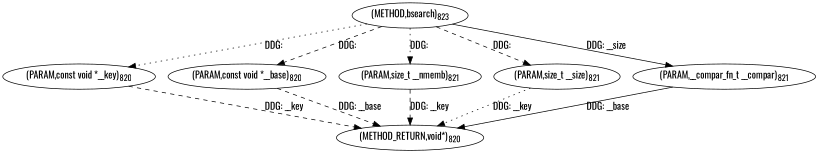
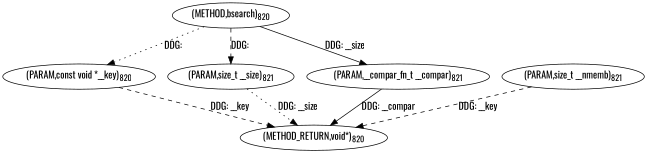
node "(METHOD,bsearch)": text "823" -> "820"
edge "(METHOD,bsearch)" -> "(PARAM,size_t __nmemb)": removed, label "DDG:"
node "(PARAM,const void *__base)": removed
edge "(PARAM,size_t __size)" -> "(METHOD_RETURN,void*)": label "DDG: __key" -> "DDG: __size"
edge "(PARAM,__compar_fn_t __compar)" -> "(METHOD_RETURN,void*)": label "DDG: __base" -> "DDG: __compar"
